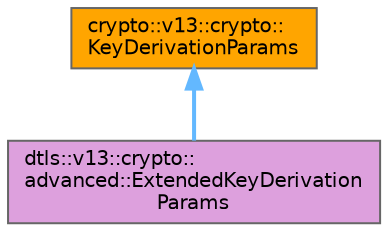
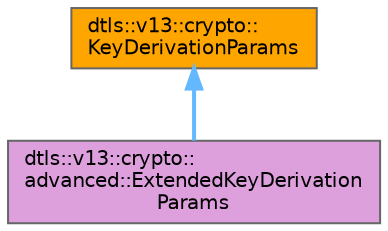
node "crypto::v13::crypto:: KeyDerivationParams": label "crypto::v13::crypto:: KeyDerivationParams" -> "dtls::v13::crypto:: KeyDerivationParams"
